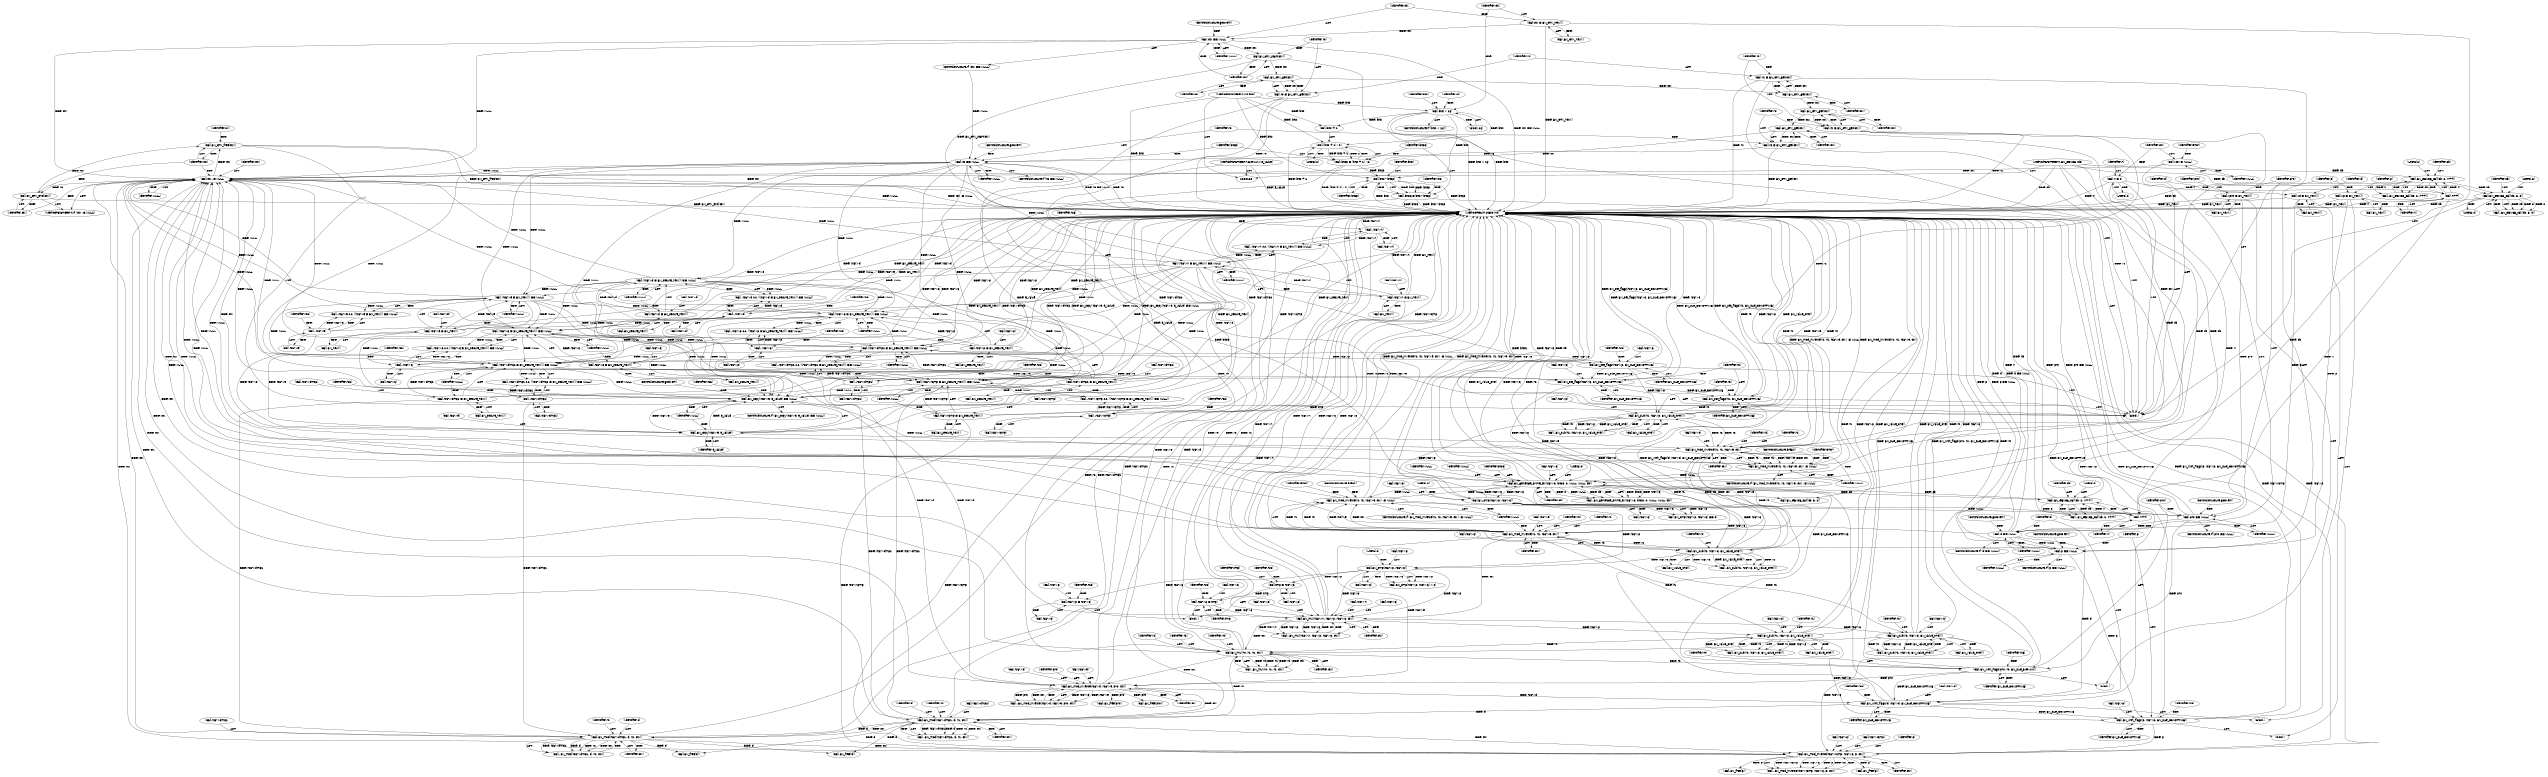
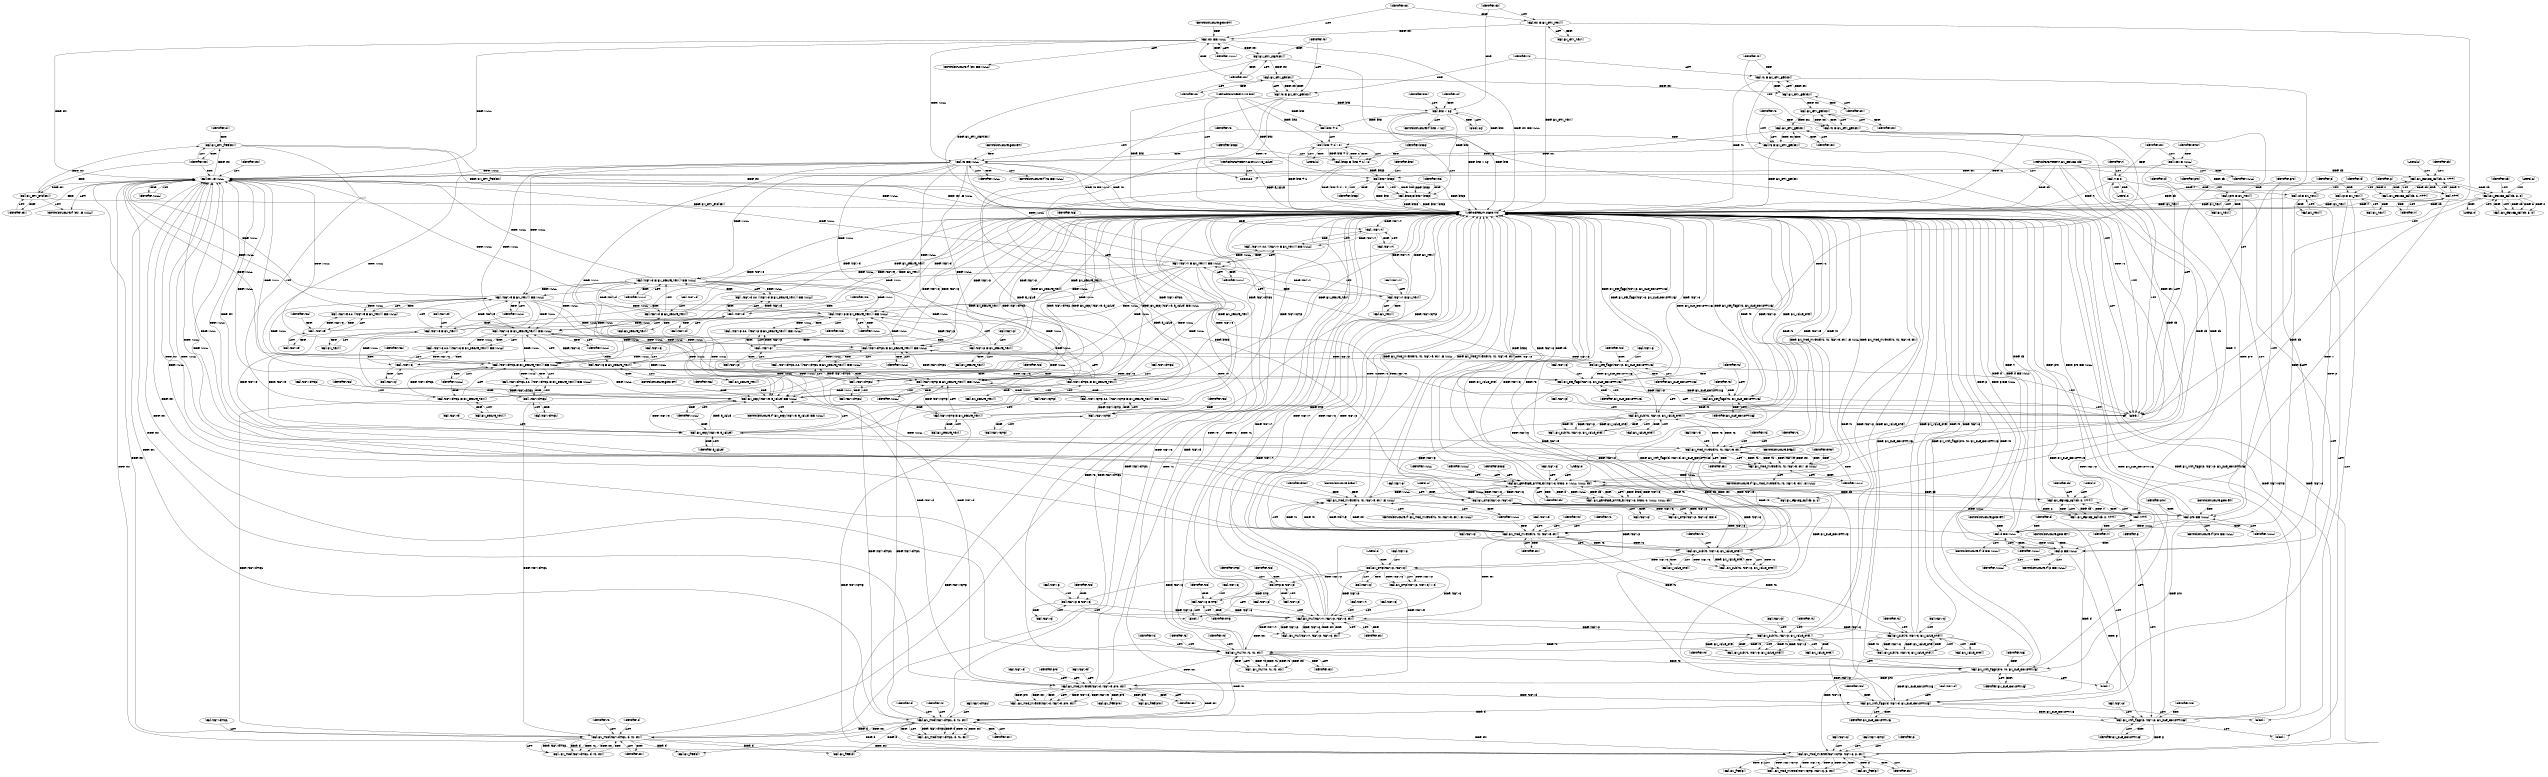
edge "(ControlStructure,if (ctx == NULL))" -> "(Call,r3 == NULL)": now "(Call,ctx == NULL)" -> "(Call,r3 == NULL)"
edge "(Call,ctx != NULL)" -> "(Call,BN_CTX_end(ctx))": label "DDG: r3" -> "DDG: ctx"
node "(MethodParameterIn,if (ctx != NULL))": label "(MethodParameterIn,if (ctx != NULL))" -> "(ControlStructure,if (ctx != NULL))"
edge "(Call,!rsa->n)" -> "(MethodReturn,static int)": reversed
edge "(Call,(rsa->dmp1 = BN_secure_new()) == NULL)" -> "(Call,BN_copy(rsa->e, e_value) == NULL)": added, label "DDG: NULL"
edge "(Call,pr0 == NULL)" -> "(Call,d == NULL)": label "DDG: CFG" -> "DDG: NULL"
edge "(Call,rsa->p = rsa->q)" -> "(Call,BN_mul(rsa->n, rsa->p, rsa->q, ctx))": added, label "DDG: rsa->p"
node "(Call,BN_with_flags(pr0, r0, BN_FLG_BIGNUM))": label "(Call,BN_with_flags(pr0, r0, BN_FLG_BIGNUM))" -> "(Call,BN_with_flags(pr0, r0, BN_FLG_CONSTTIME))"
